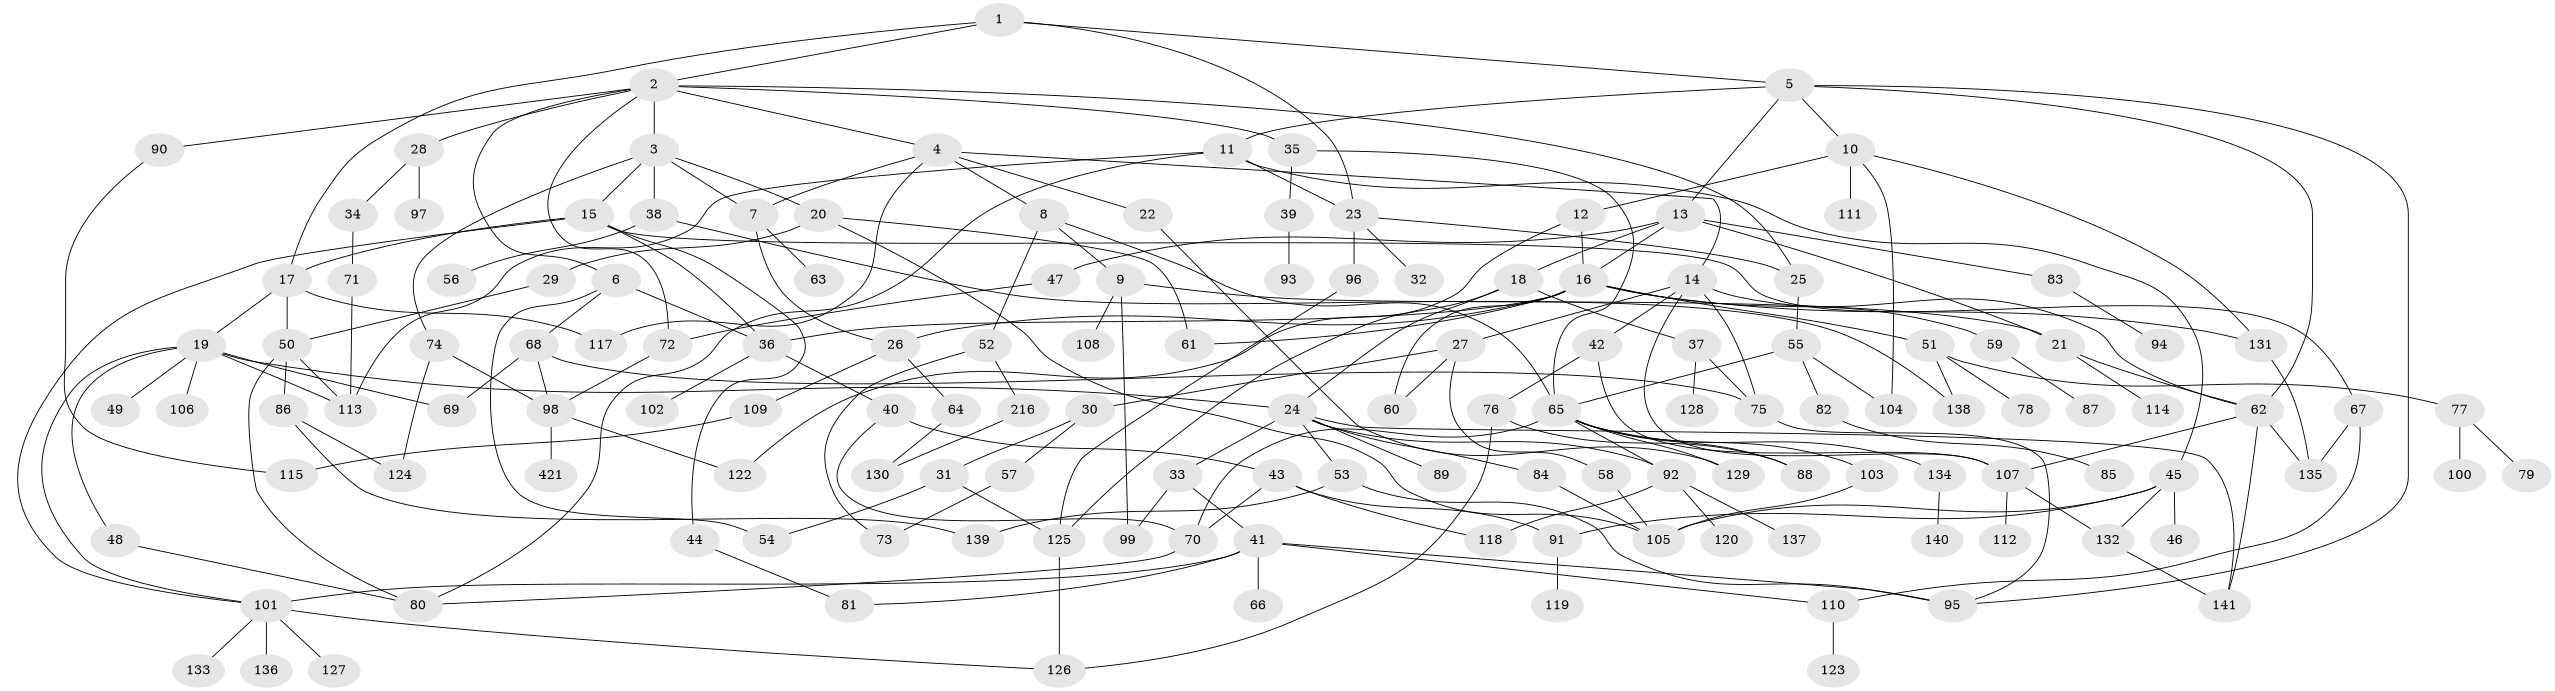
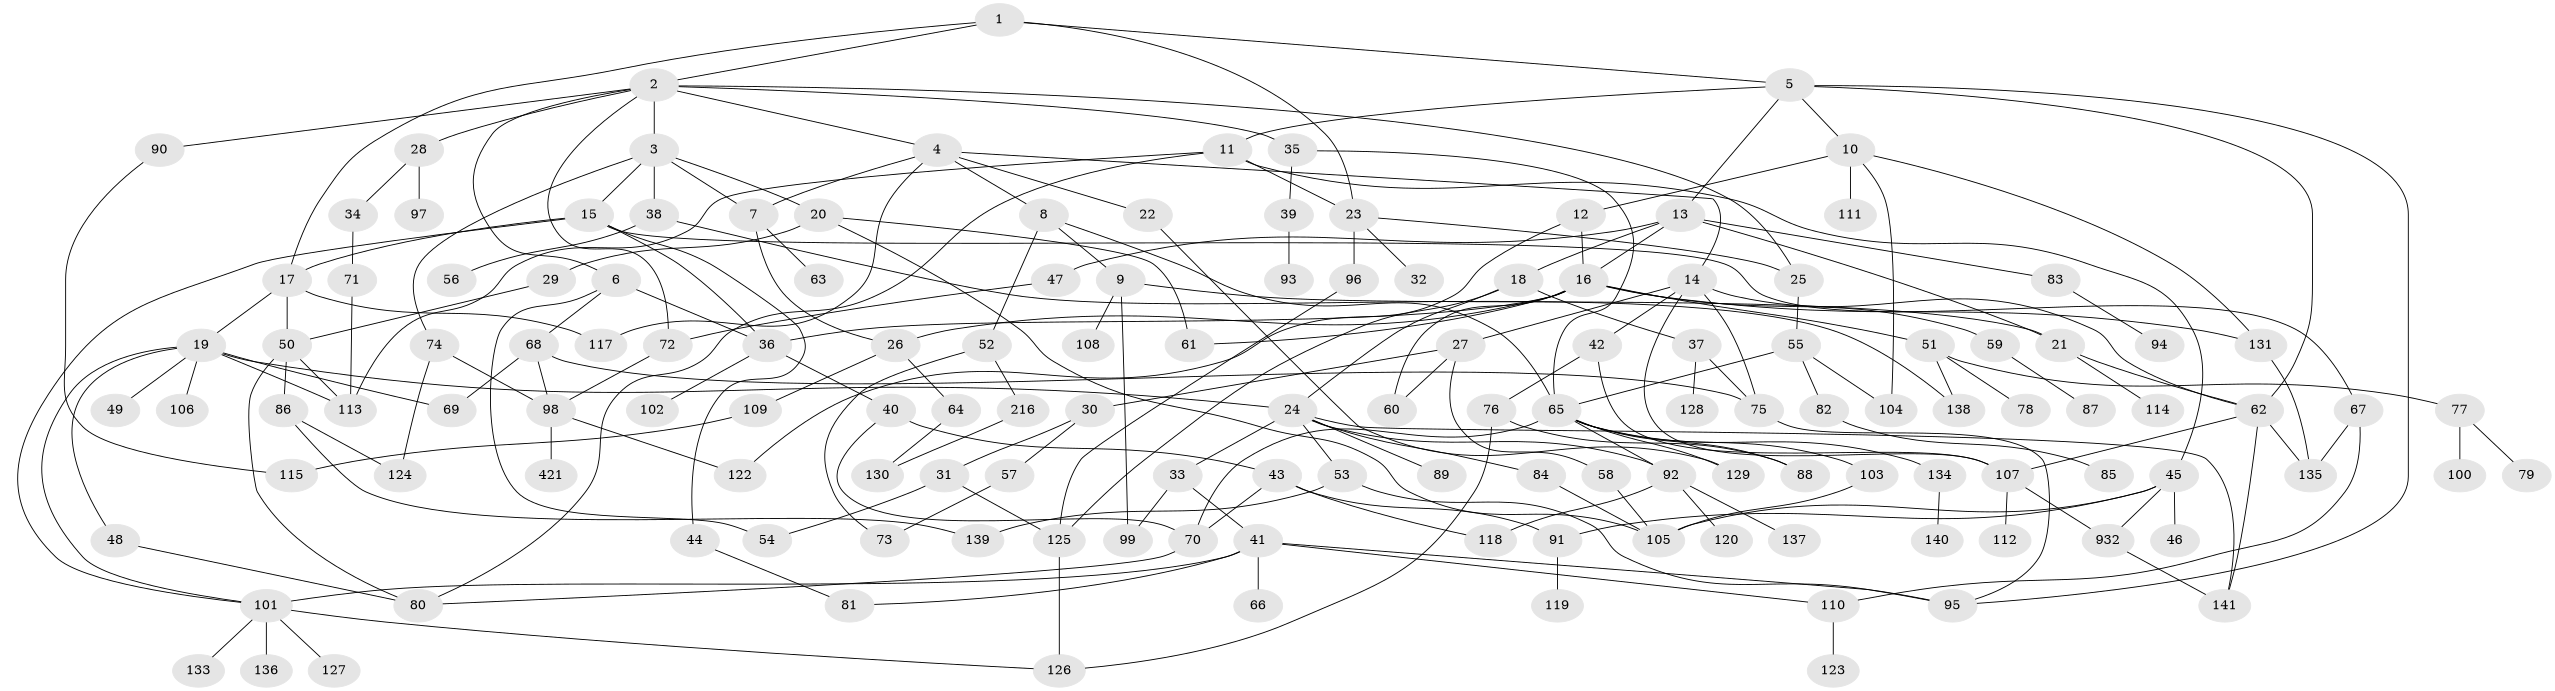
node "132": label "132" -> "932"
